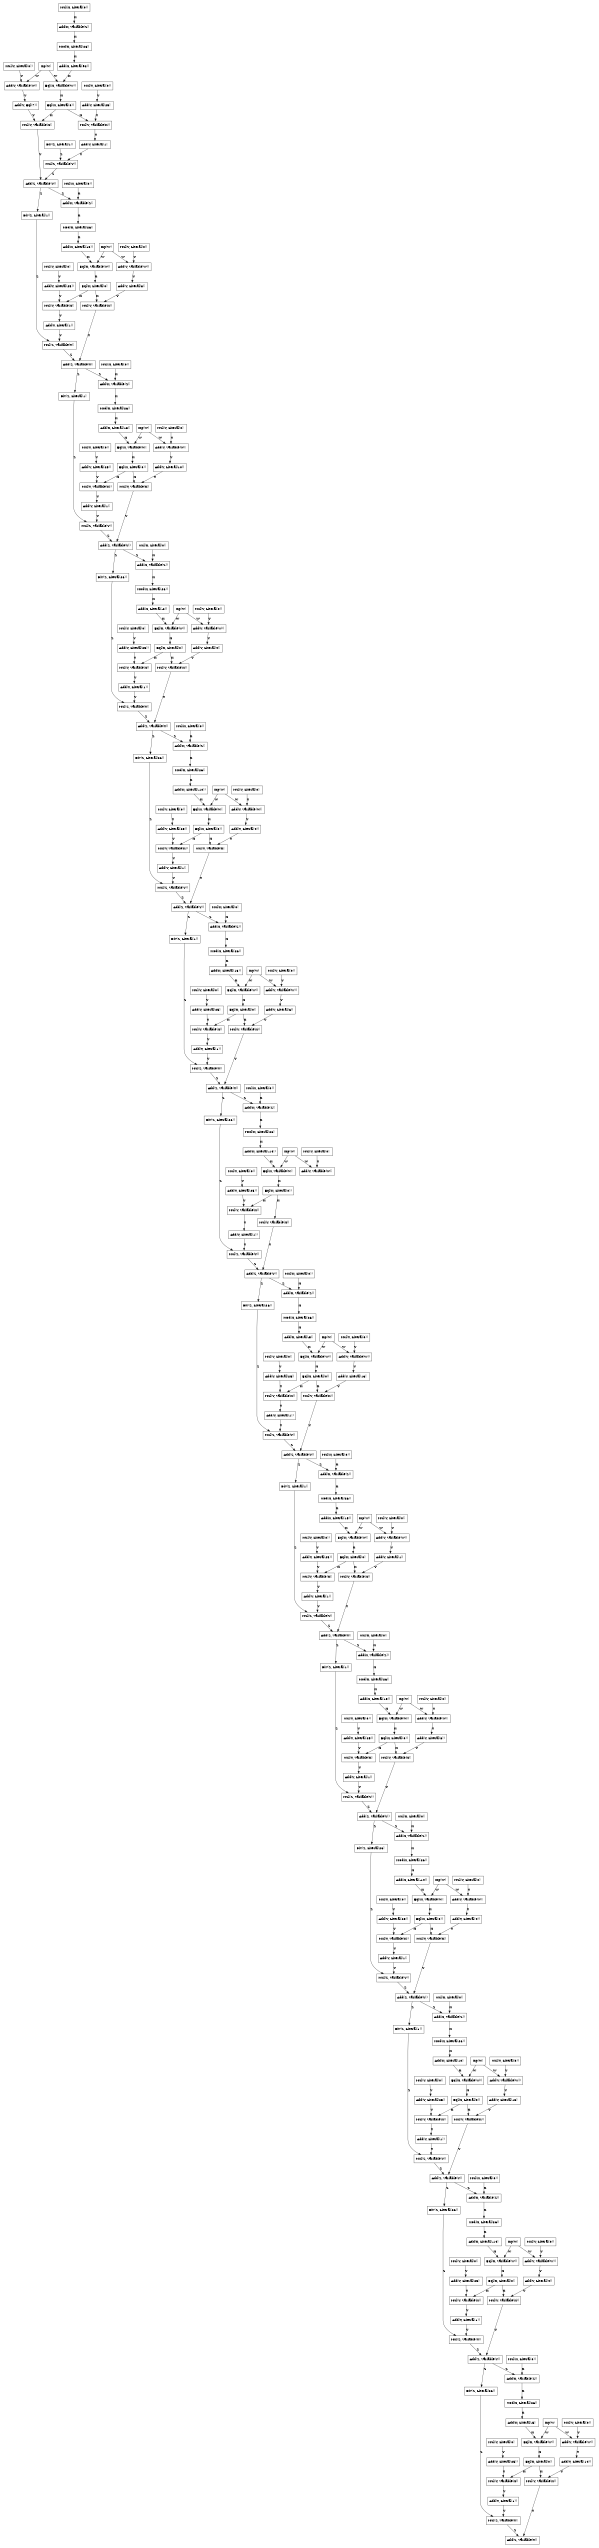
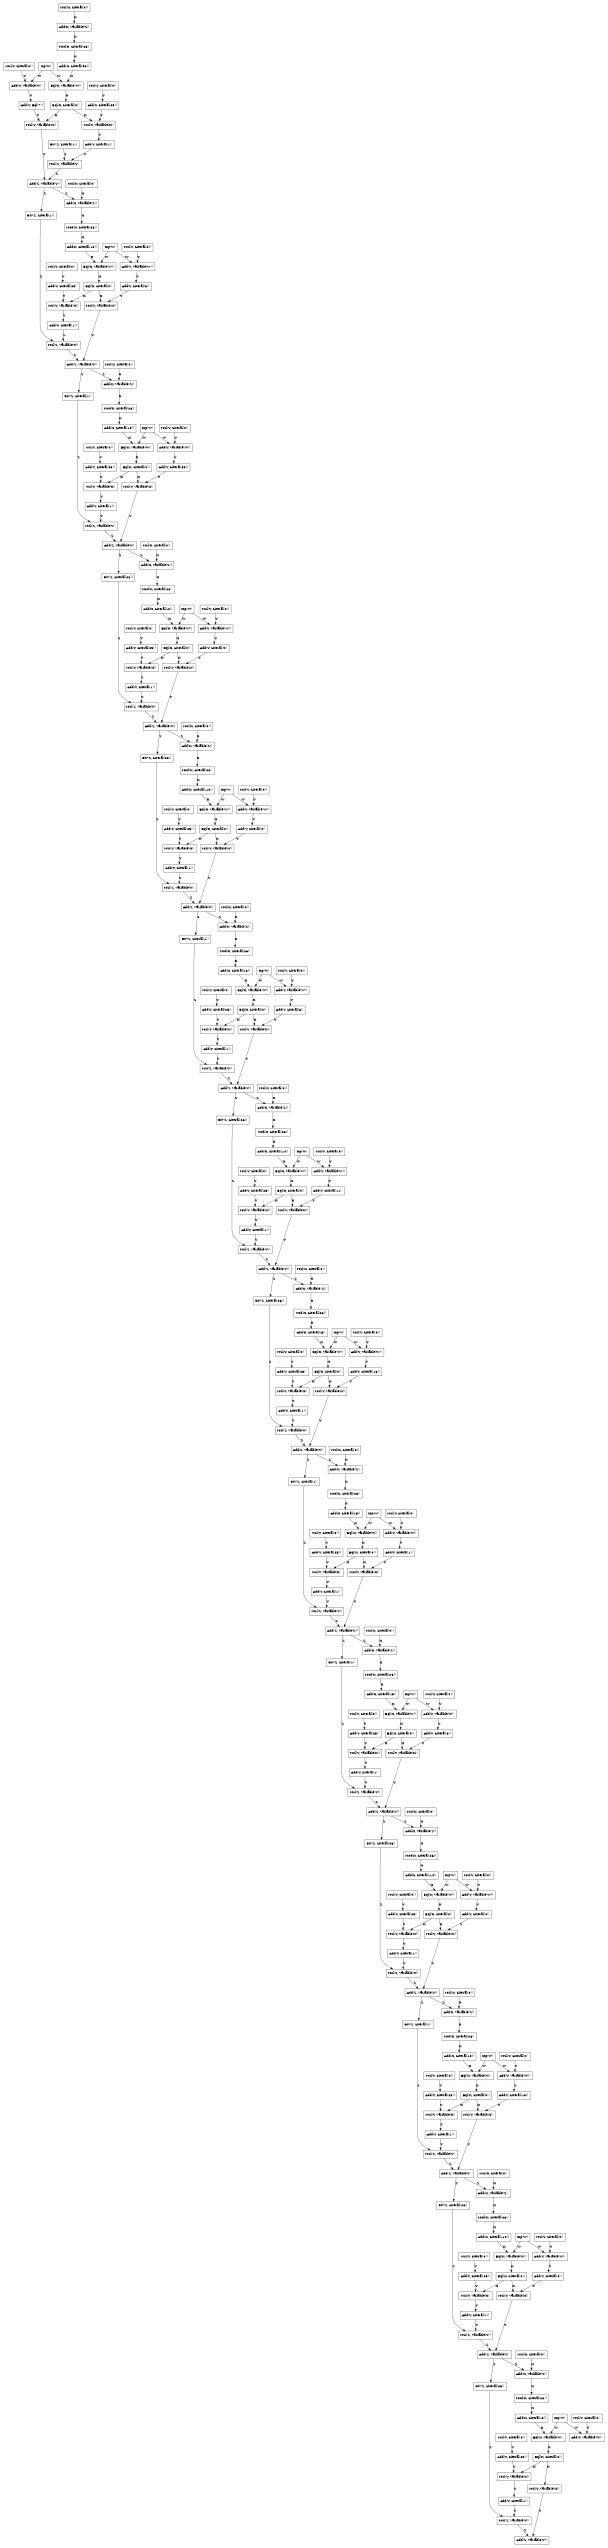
node "Add(Y, Literal(10))": label "Add(Y, Literal(10))" -> "Add(Y, Literal(50))"
node "Add(Y, Literal(11))": added
node "Add(Y, Literal(14))": removed
